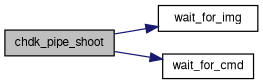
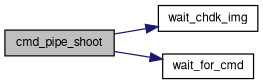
node "wait_for_img": label "wait_for_img" -> "wait_chdk_img"
node "chdk_pipe_shoot": label "chdk_pipe_shoot" -> "cmd_pipe_shoot"
